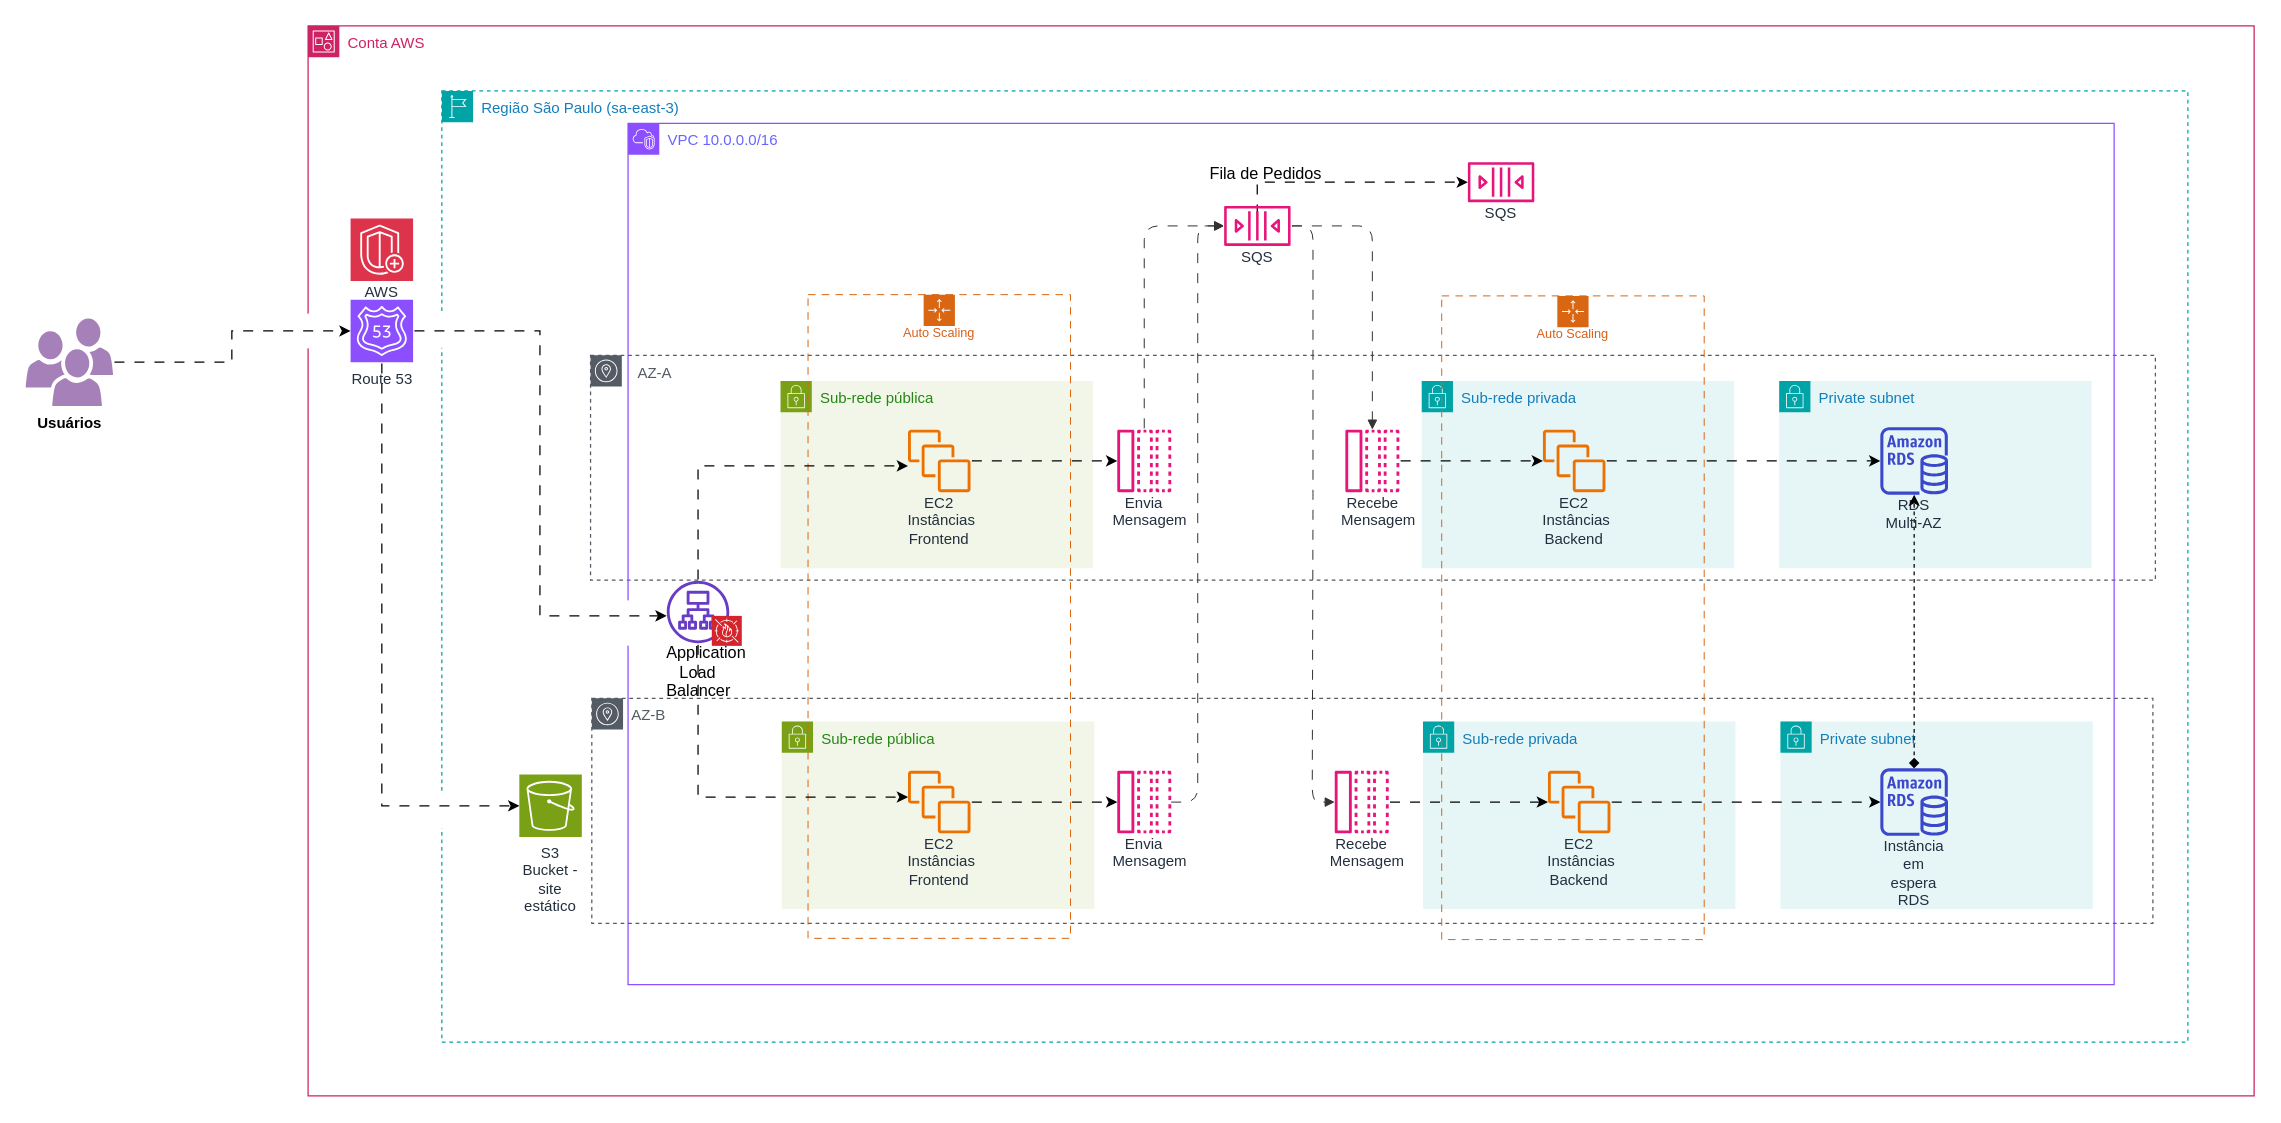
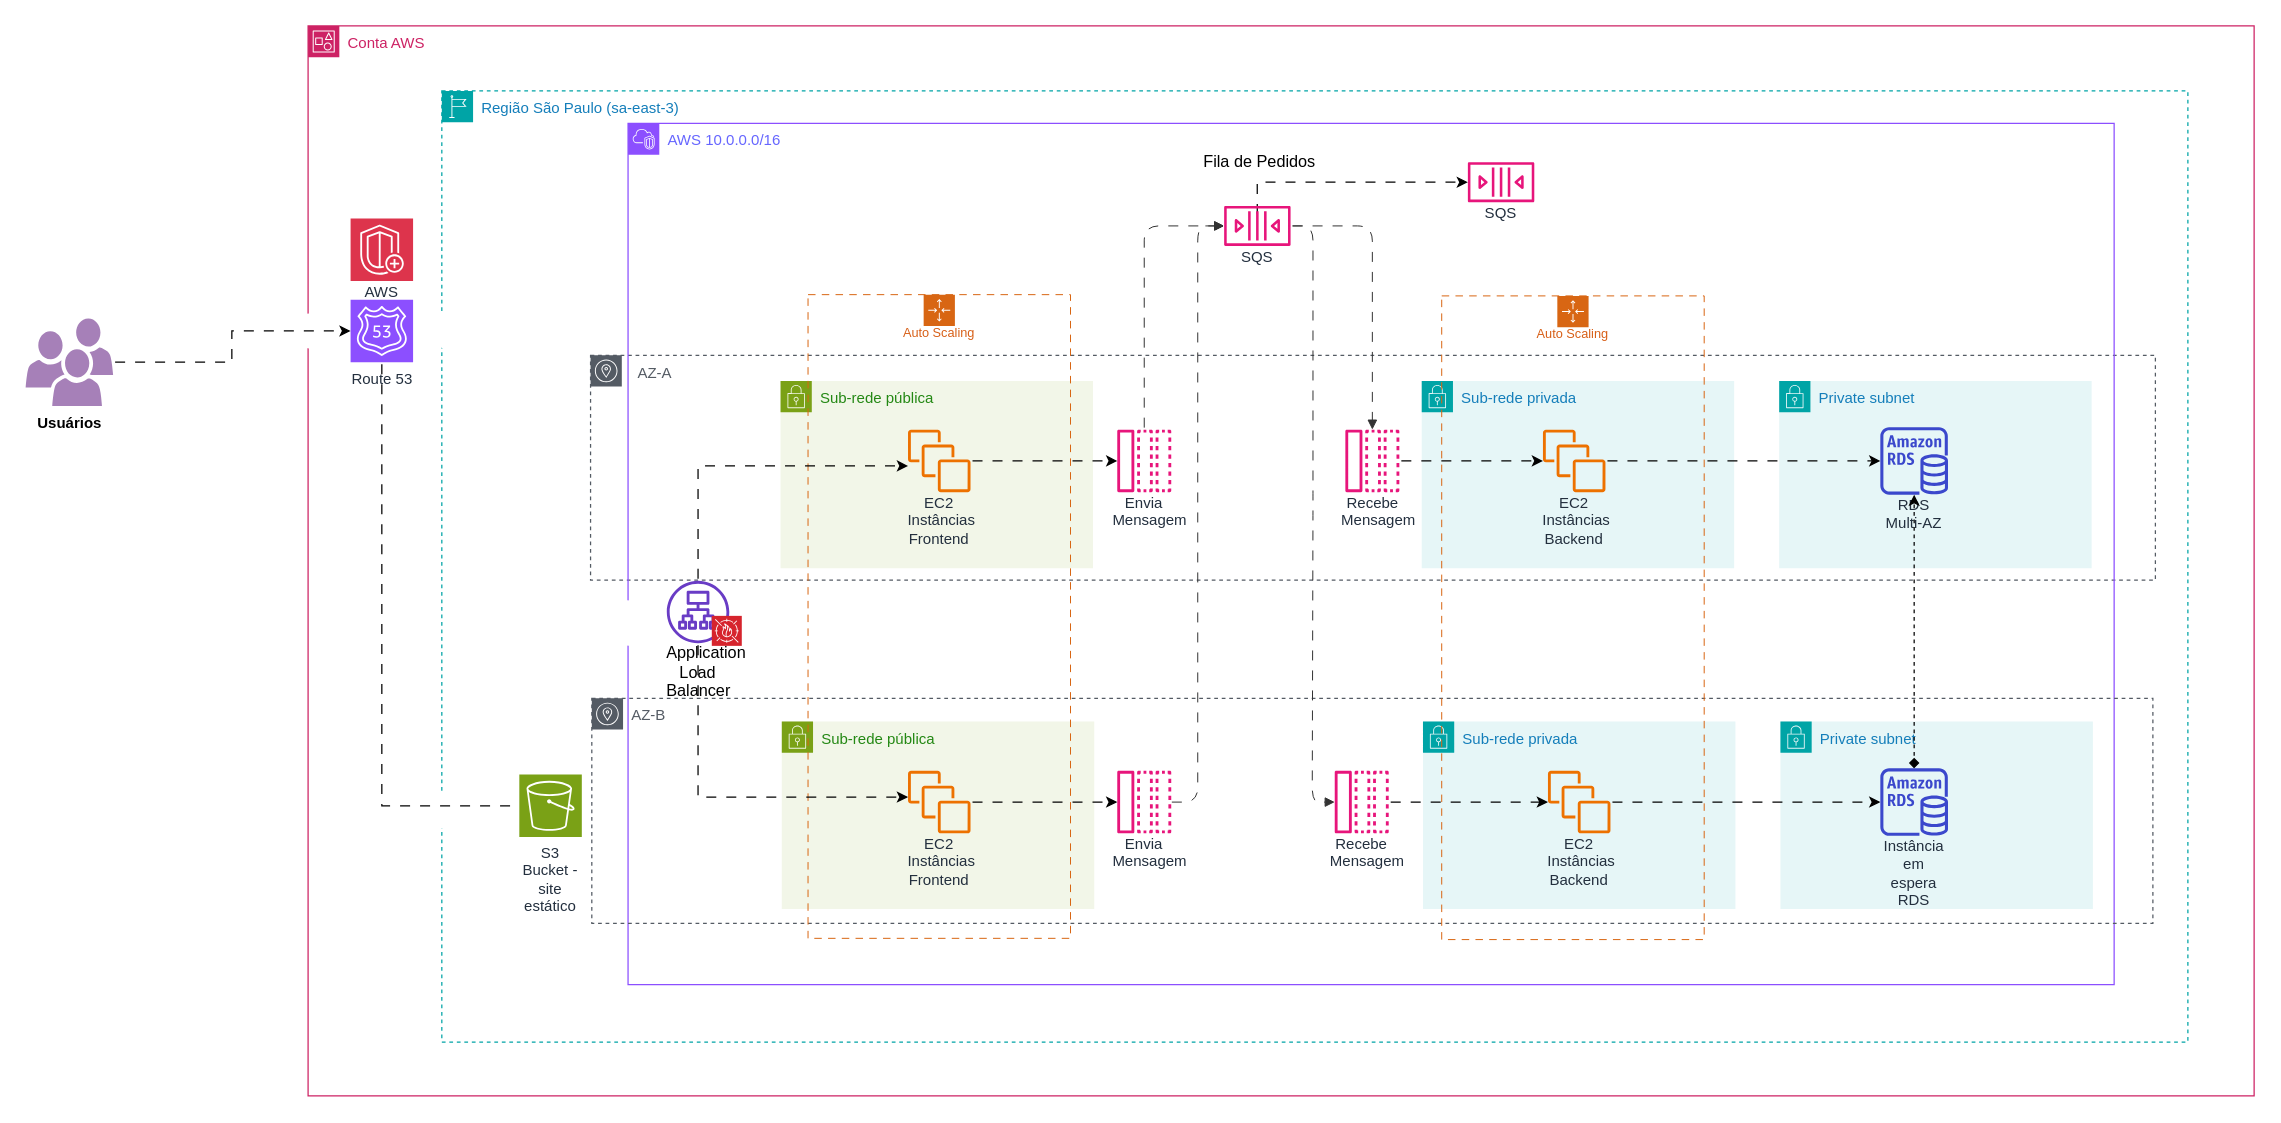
node "VPC 10.0.0.0/16": label "VPC 10.0.0.0/16" -> "AWS 10.0.0.0/16"
node "Fila de Pedidos": moved (1266, 173) -> (1260, 161)
edge "Route 53" -> "Application Load Balancer": removed
edge "Route 53" -> "S3 Bucket - site estático": arrowhead classic -> none
